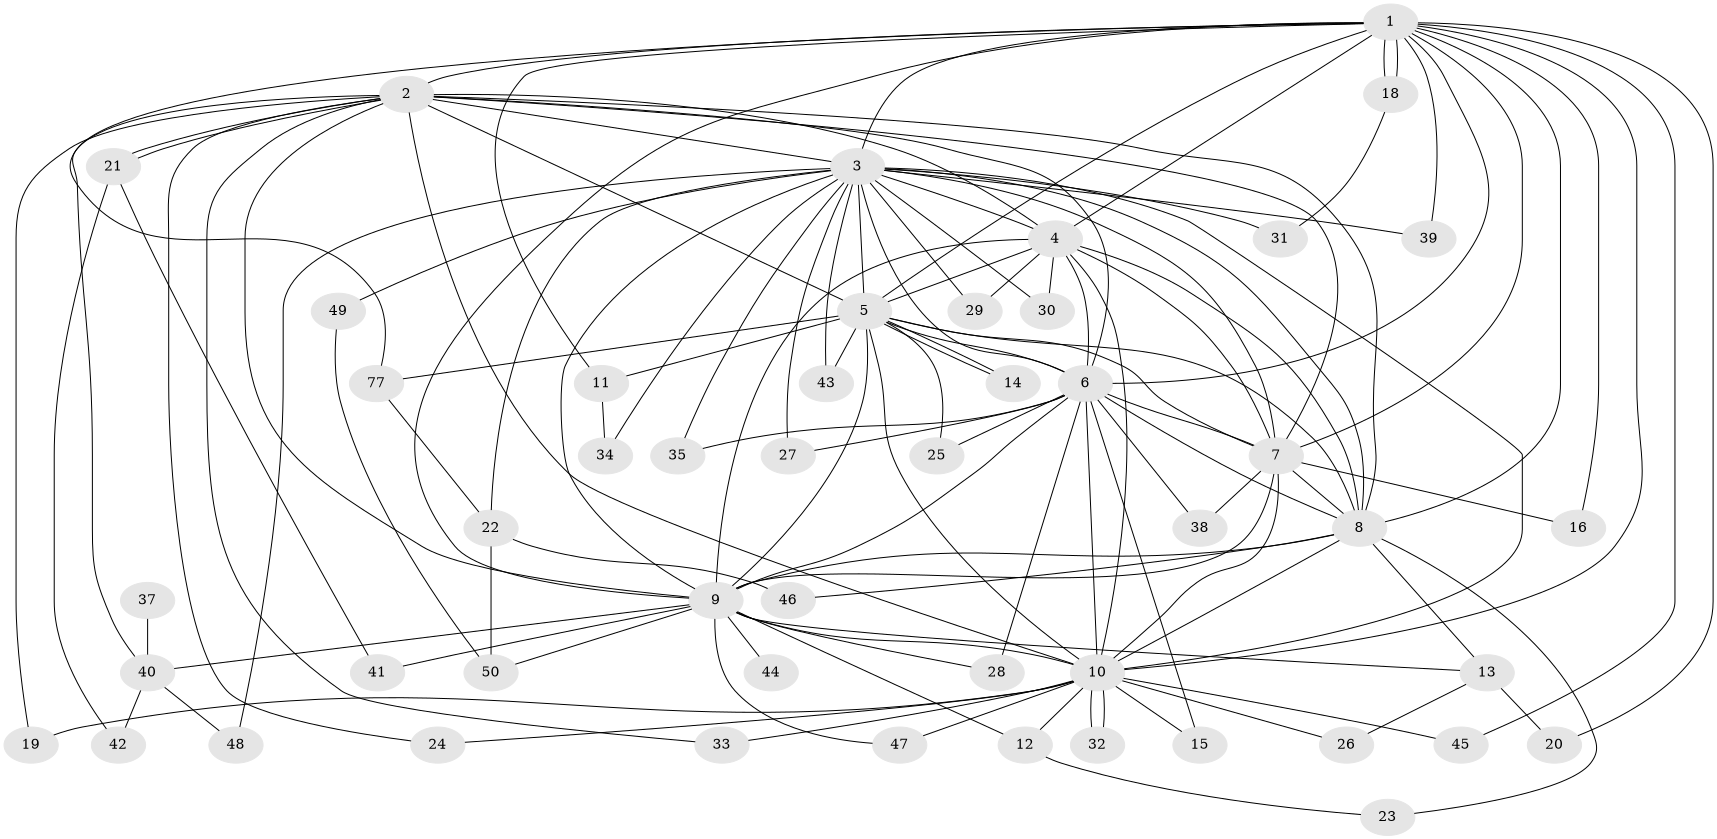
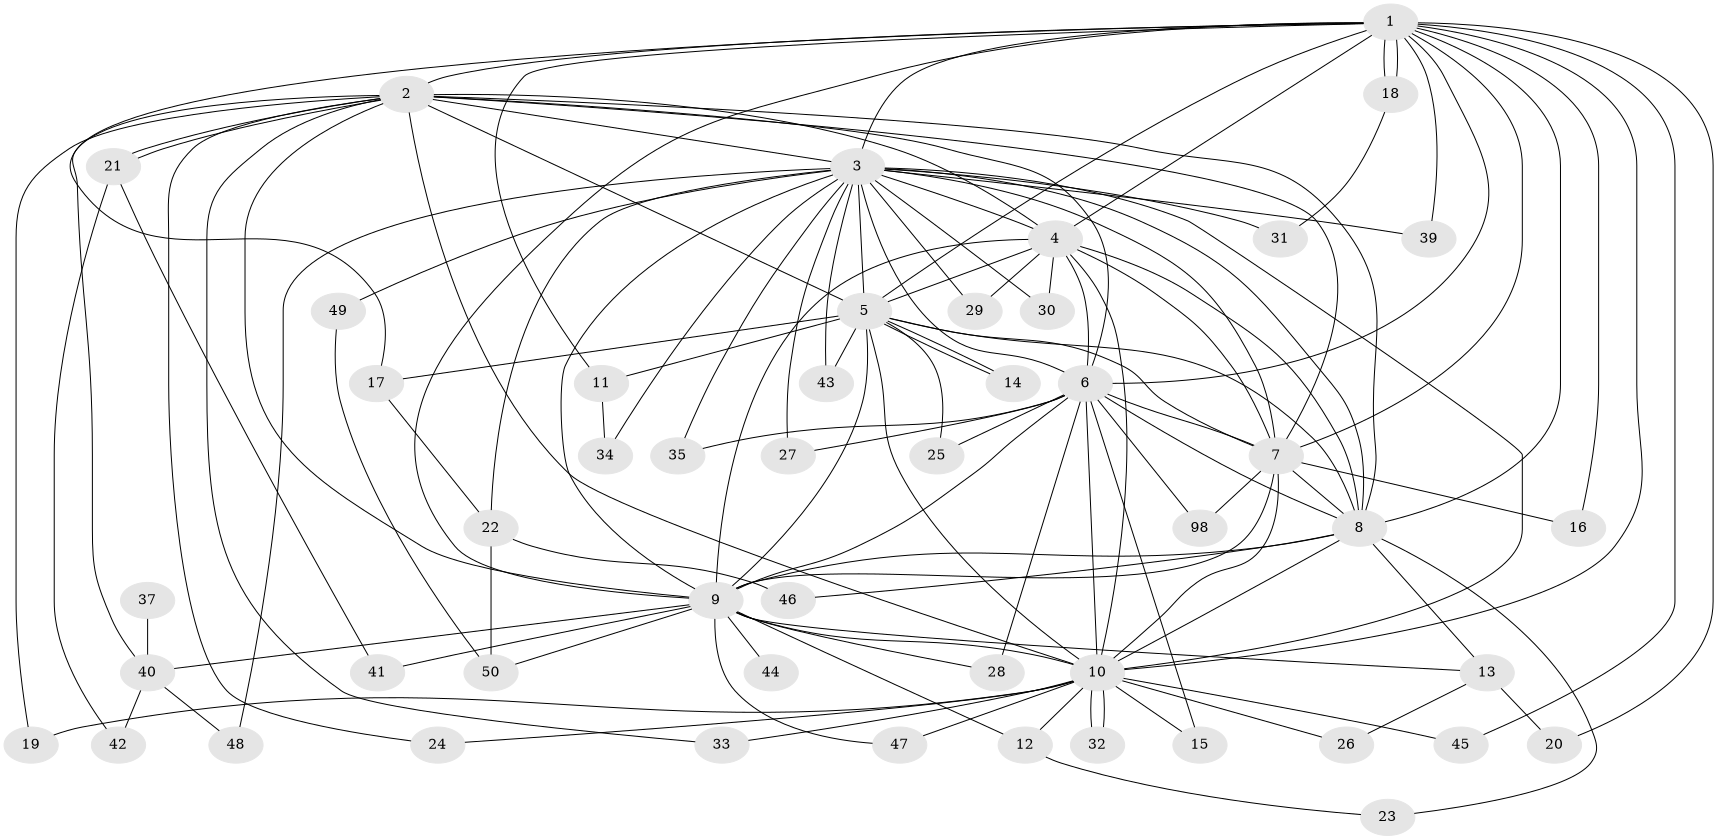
edge "5" -- "6": removed
node "77": label "77" -> "17"
node "38": label "38" -> "98"
